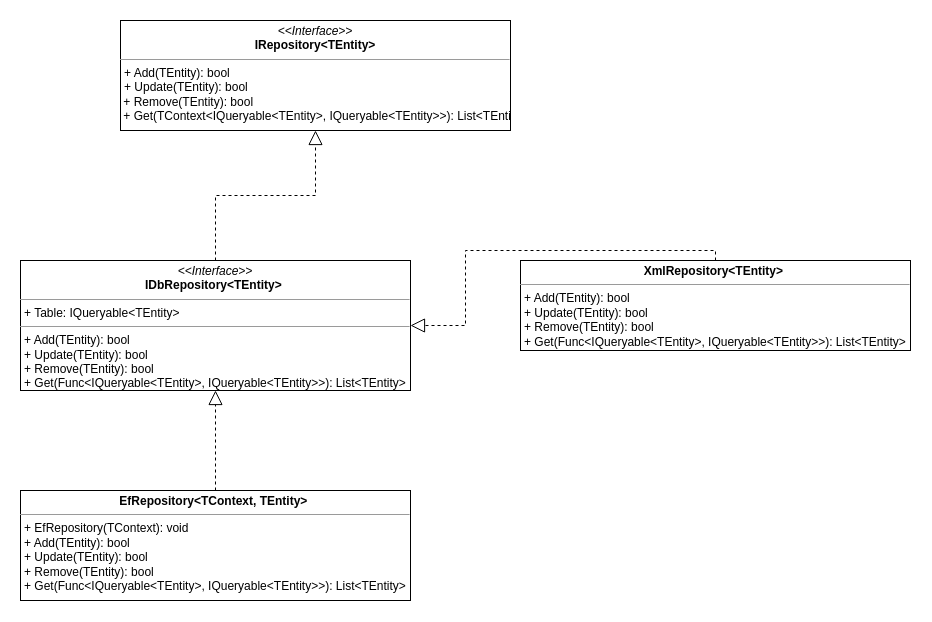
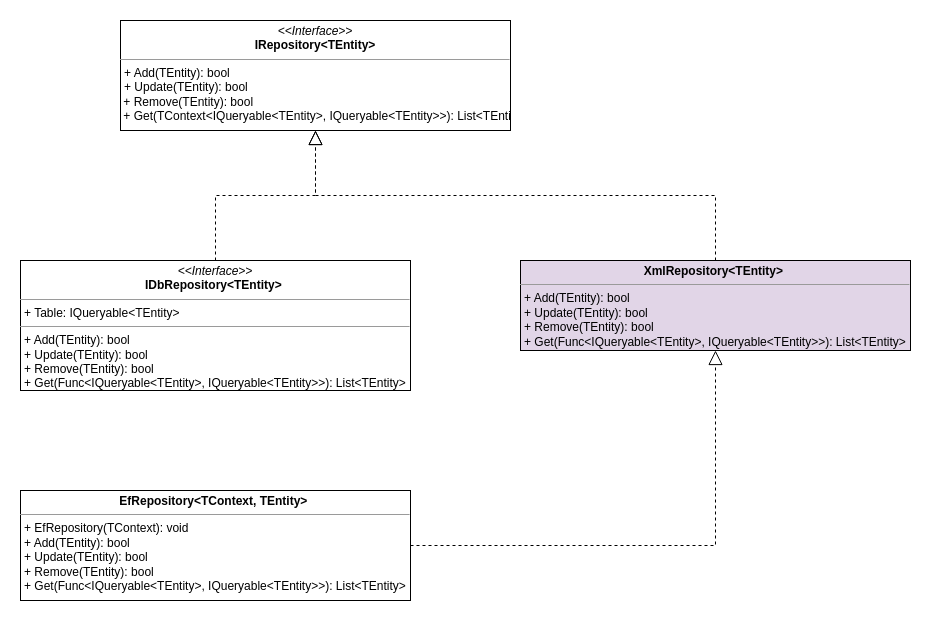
edge "XmlRepository<TEntity> + Add(TEntity): bool + Update(TEntity): bool + Remove(TEntity): bool + Get(Func<IQueryable<TEntity>, IQueryable<TEntity>>): List<TEntity>" -> "<<Interface>> IDbRepository<TEntity> + Table: IQueryable<TEntity> + Add(TEntity): bool + Update(TEntity): bool + Remove(TEntity): bool + Get(Func<IQueryable<TEntity>, IQueryable<TEntity>>): List<TEntity>": now "XmlRepository<TEntity> + Add(TEntity): bool + Update(TEntity): bool + Remove(TEntity): bool + Get(Func<IQueryable<TEntity>, IQueryable<TEntity>>): List<TEntity>" -> "<<Interface>> IRepository<TEntity> + Add(TEntity): bool + Update(TEntity): bool + Remove(TEntity): bool + Get(TContext<IQueryable<TEntity>, IQueryable<TEntity>>): List<TEntity>"
node "XmlRepository<TEntity> + Add(TEntity): bool + Update(TEntity): bool + Remove(TEntity): bool + Get(Func<IQueryable<TEntity>, IQueryable<TEntity>>): List<TEntity>": fillcolor #ffffff -> #e1d5e7
edge "EfRepository<TContext, TEntity> + EfRepository(TContext): void + Add(TEntity): bool + Update(TEntity): bool + Remove(TEntity): bool + Get(Func<IQueryable<TEntity>, IQueryable<TEntity>>): List<TEntity>" -> "<<Interface>> IDbRepository<TEntity> + Table: IQueryable<TEntity> + Add(TEntity): bool + Update(TEntity): bool + Remove(TEntity): bool + Get(Func<IQueryable<TEntity>, IQueryable<TEntity>>): List<TEntity>": now "EfRepository<TContext, TEntity> + EfRepository(TContext): void + Add(TEntity): bool + Update(TEntity): bool + Remove(TEntity): bool + Get(Func<IQueryable<TEntity>, IQueryable<TEntity>>): List<TEntity>" -> "XmlRepository<TEntity> + Add(TEntity): bool + Update(TEntity): bool + Remove(TEntity): bool + Get(Func<IQueryable<TEntity>, IQueryable<TEntity>>): List<TEntity>"
